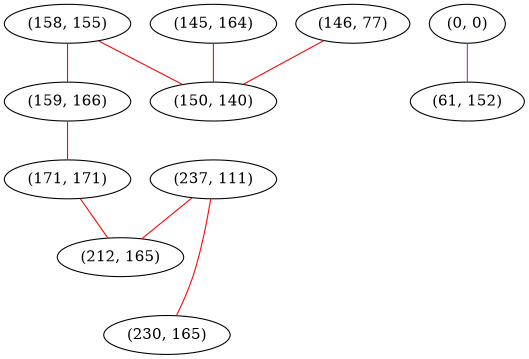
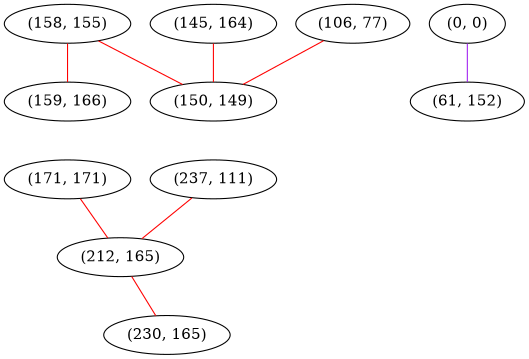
node "(146, 77)": label "(146, 77)" -> "(106, 77)"
node "(150, 140)": label "(150, 140)" -> "(150, 149)"
edge "(159, 166)" -- "(171, 171)": removed
edge "(237, 111)" -- "(230, 165)": now "(212, 165)" -- "(230, 165)"
